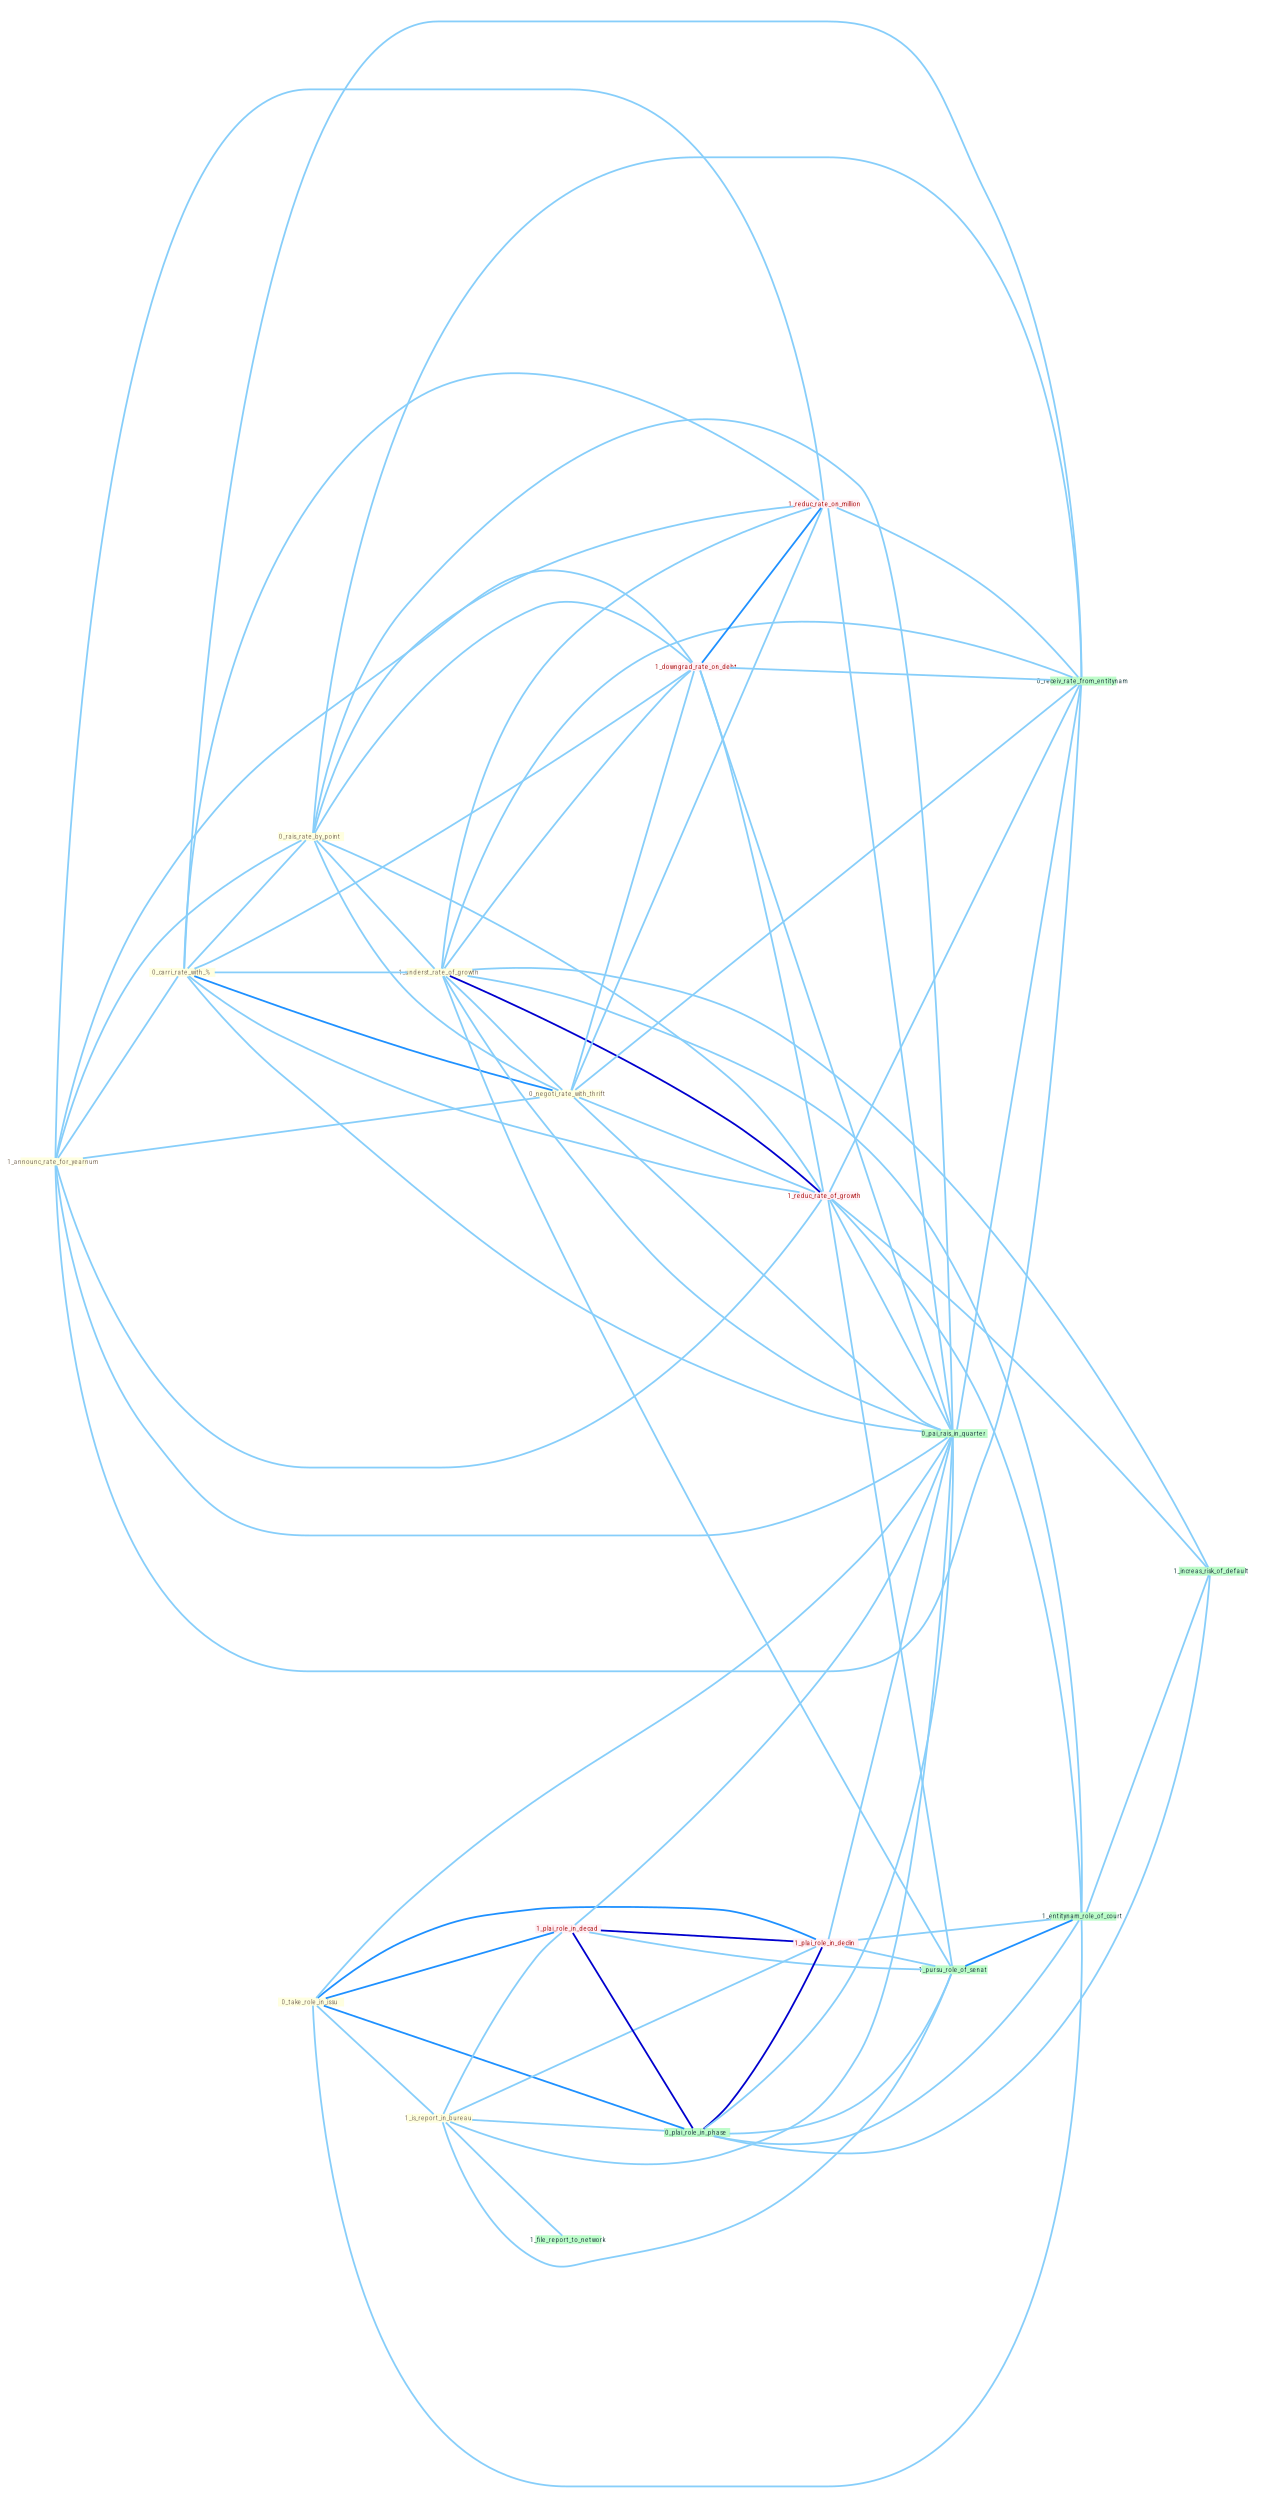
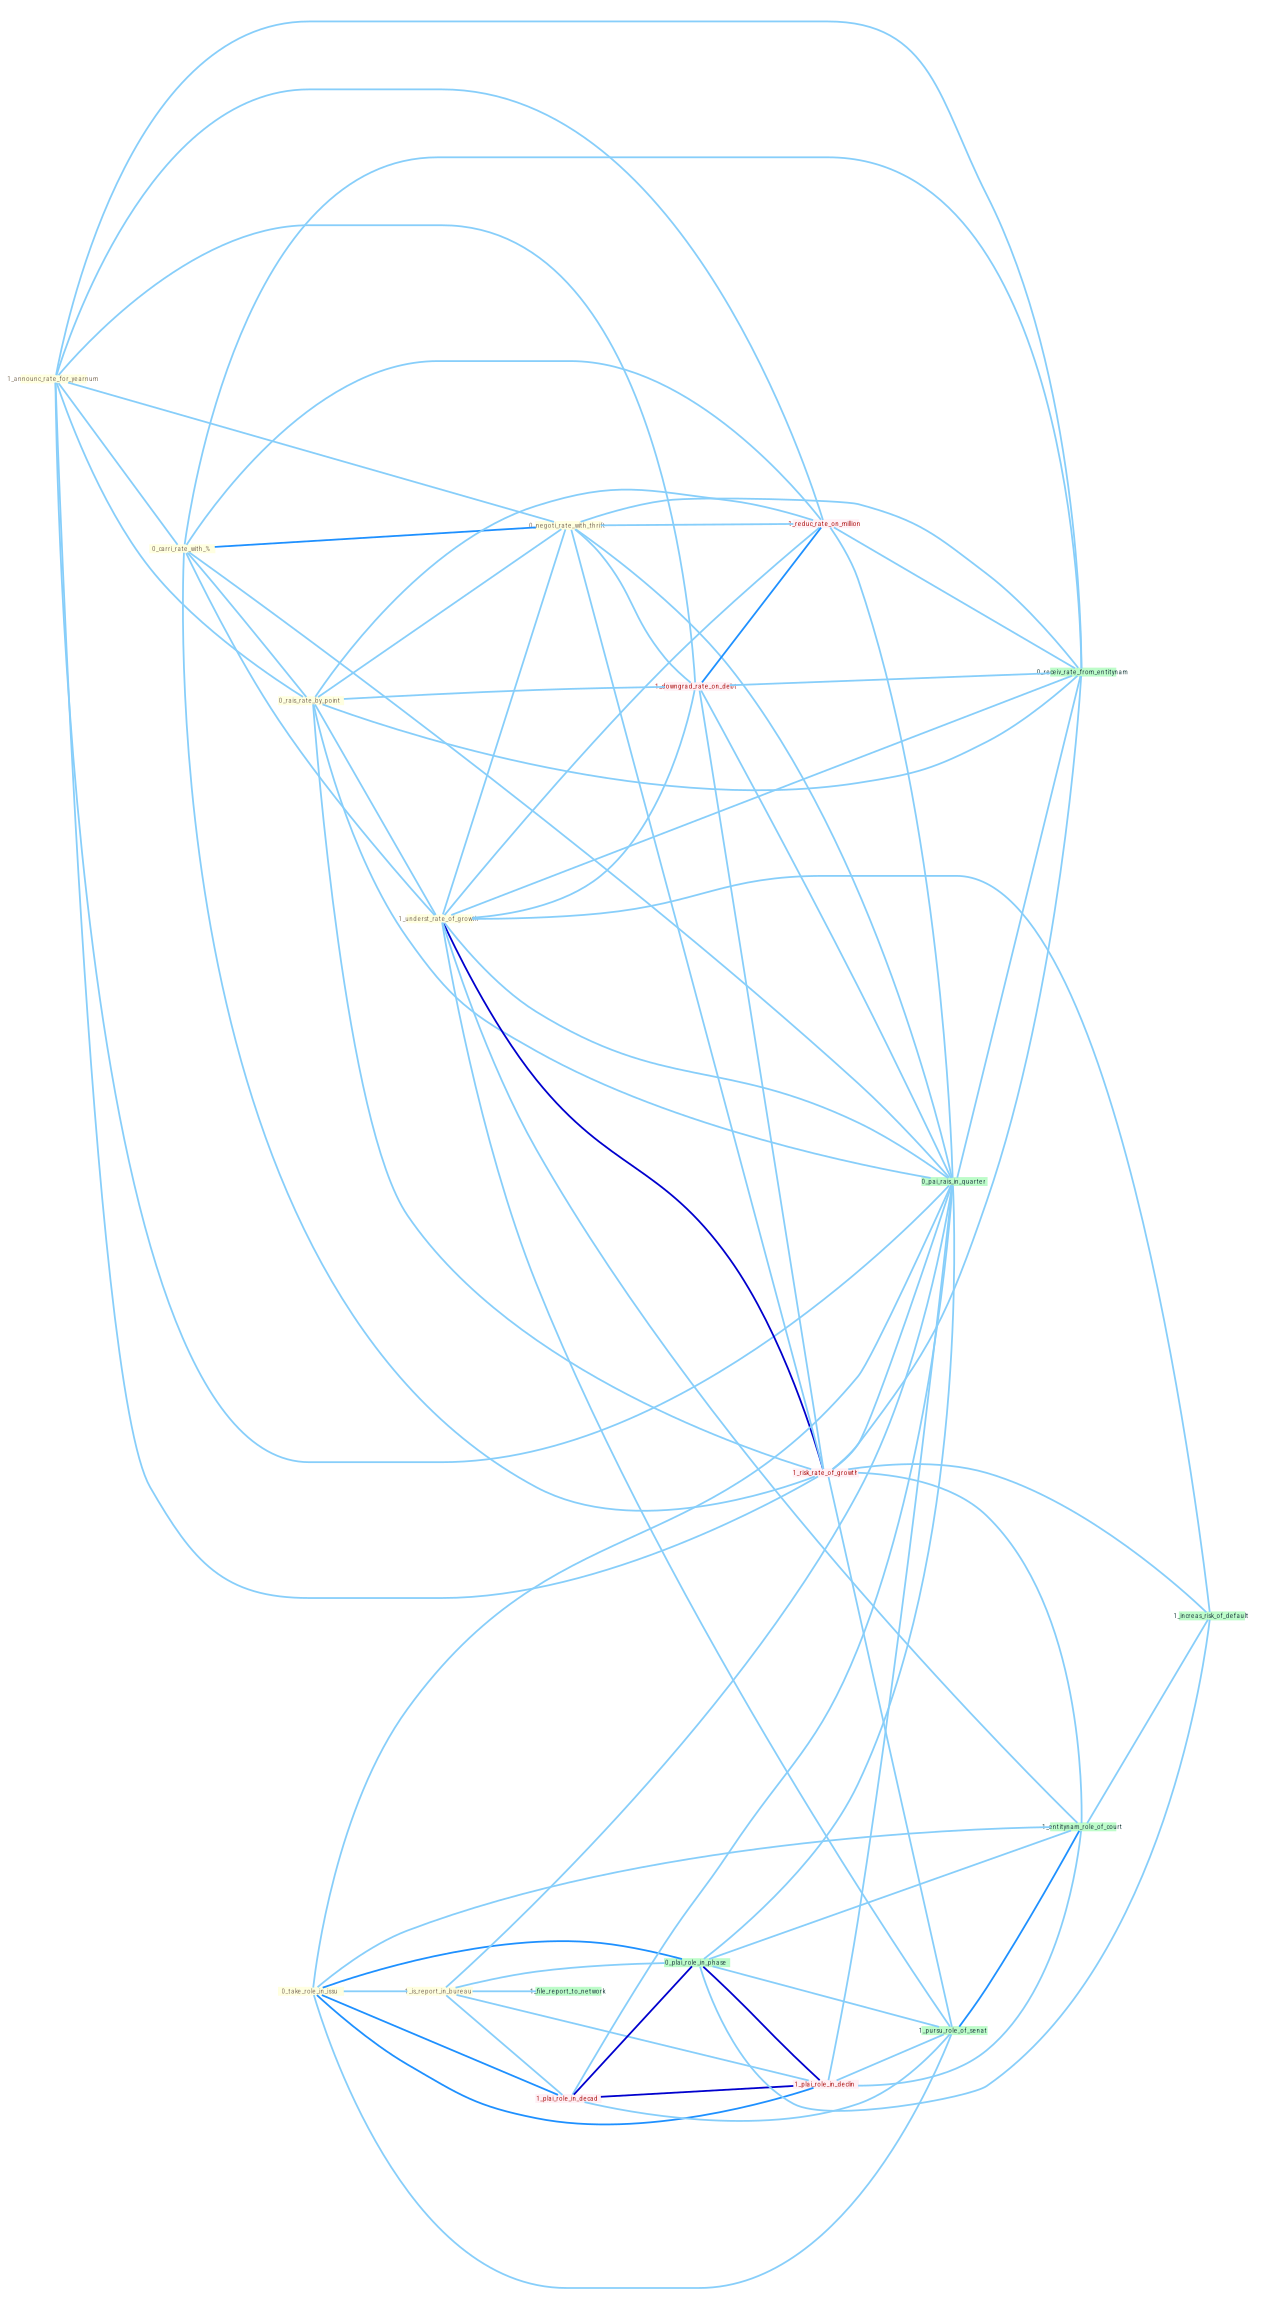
edge "1_downgrad_rate_on_debt" -- "0_carri_rate_with_%": removed
node "1_reduc_rate_of_growth": label "1_reduc_rate_of_growth" -> "1_risk_rate_of_growth"
edge "1_pursu_role_of_senat" -- "1_is_report_in_bureau": now "1_pursu_role_of_senat" -- "0_take_role_in_issu"
